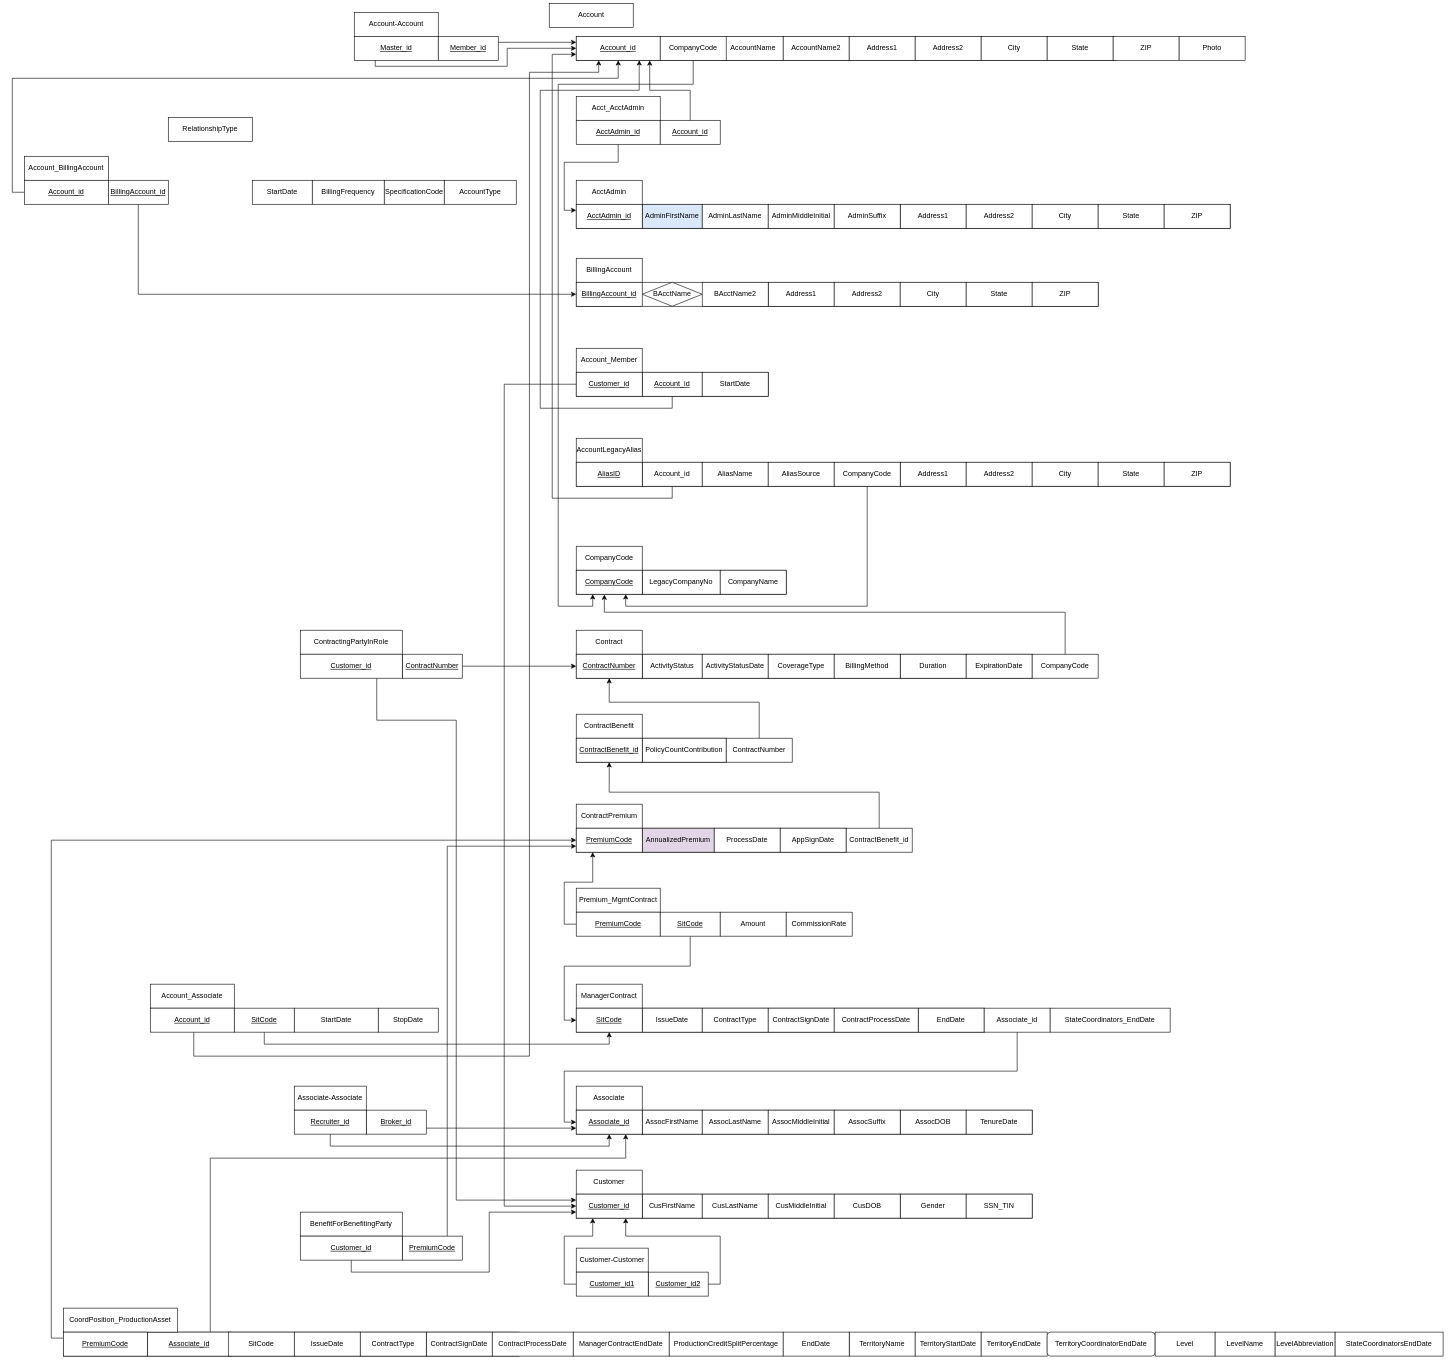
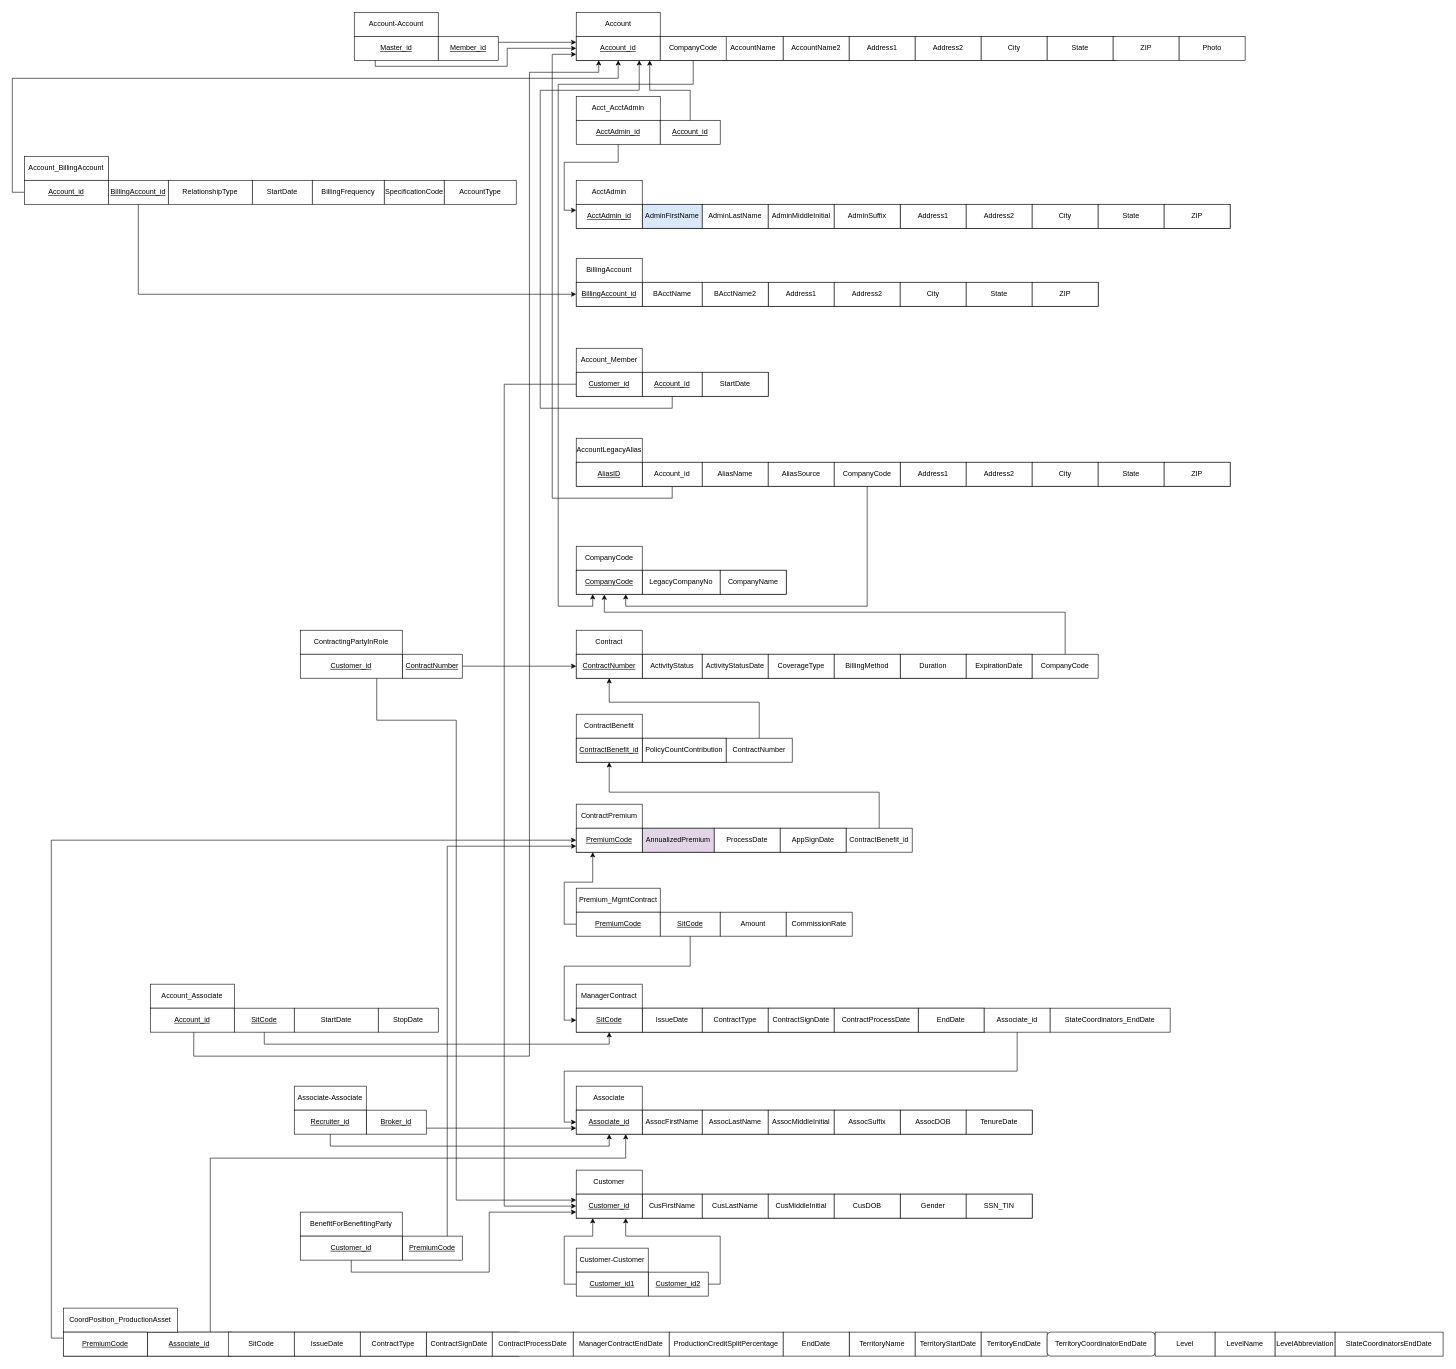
node "Account": moved (591, 15) -> (618, 24)
node "RelationshipType": moved (210, 129) -> (210, 192)
node "BAcctName": shape diamond -> rectangle
